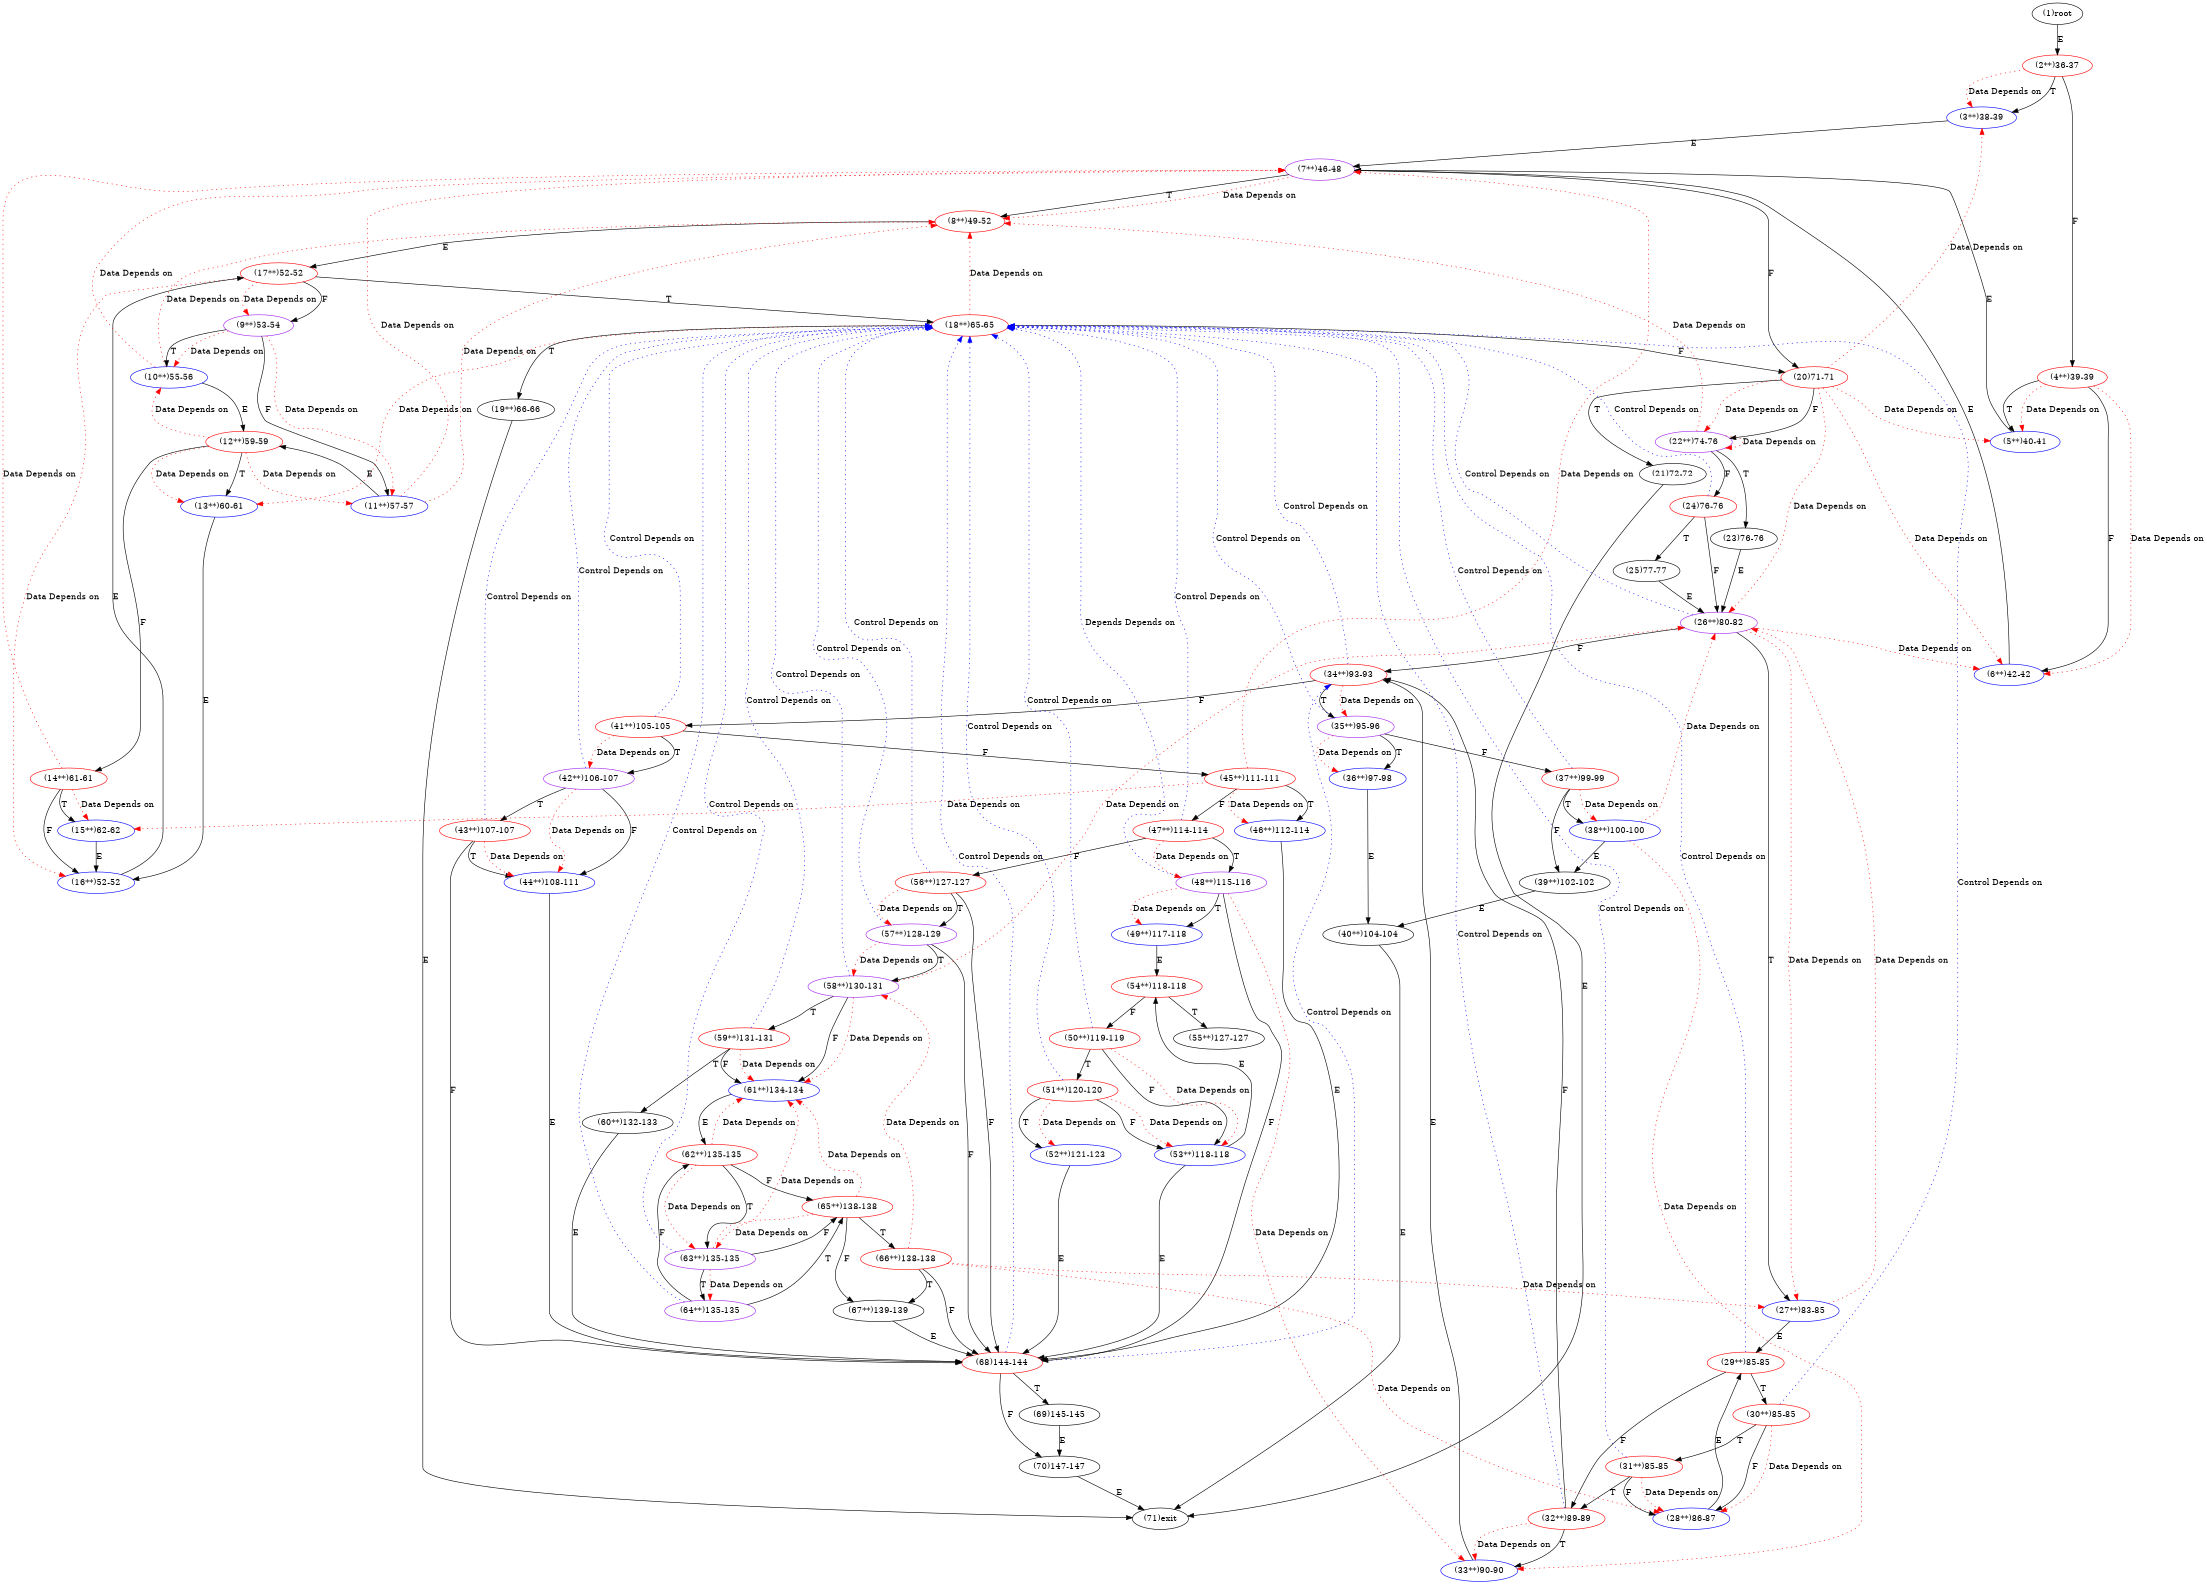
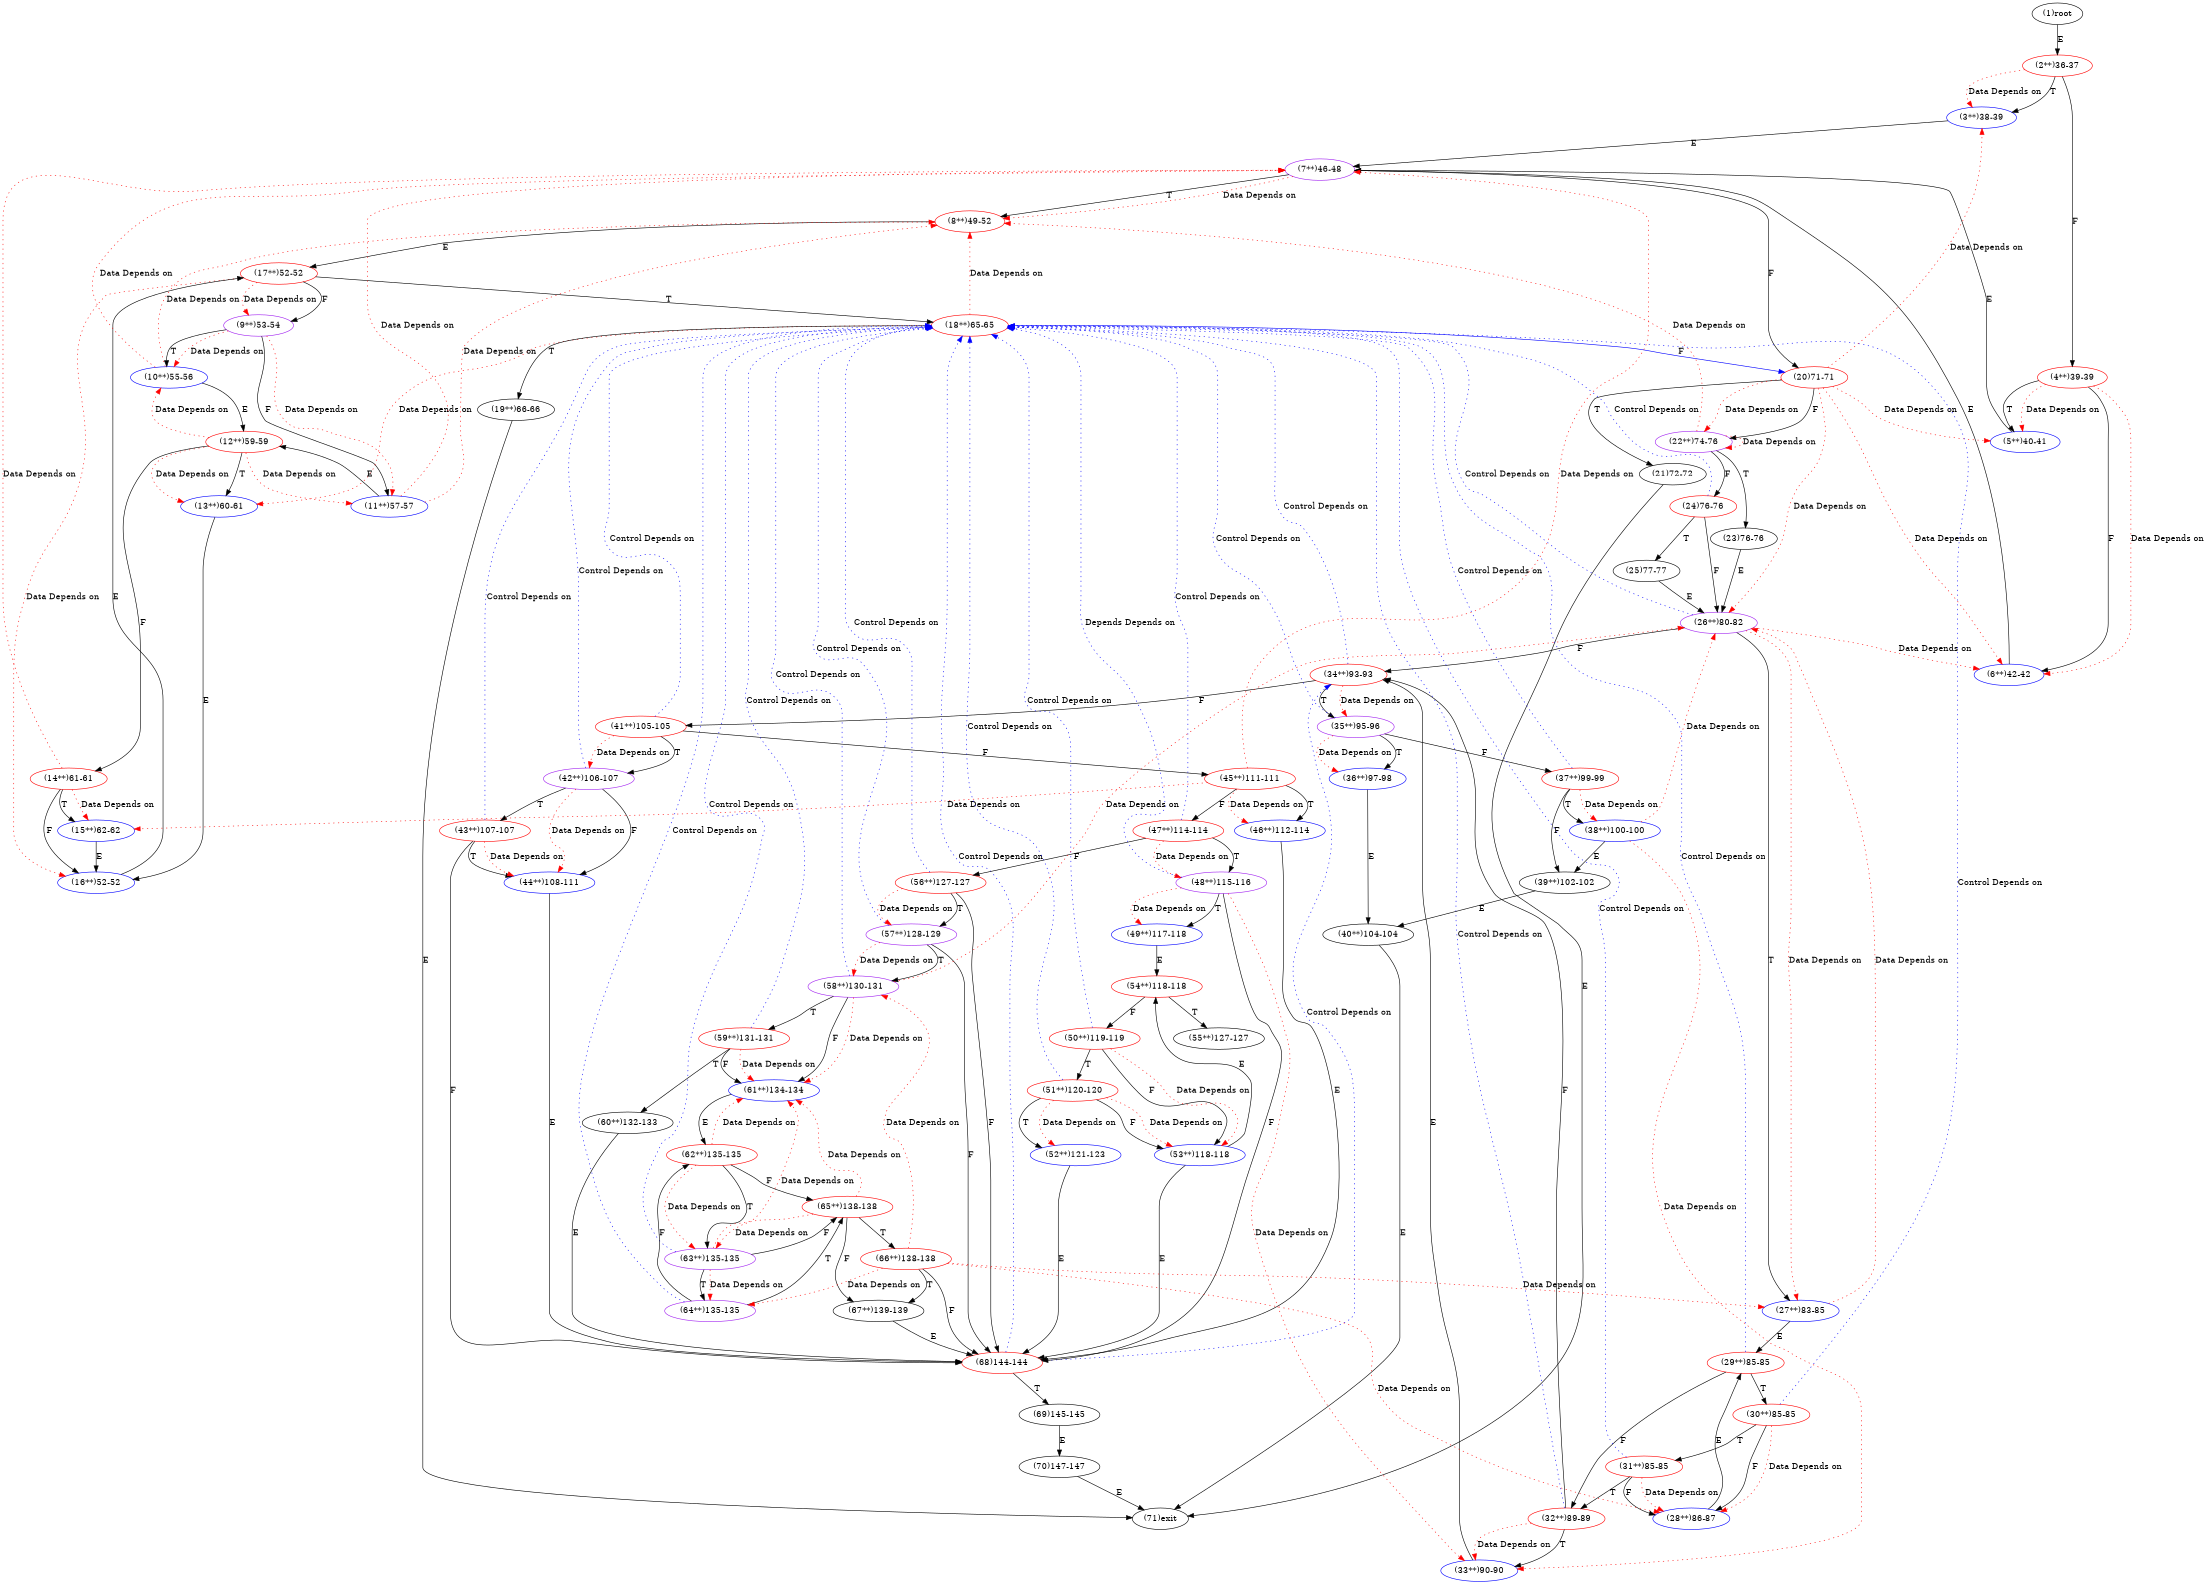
edge "(18**)65-65" -> "(20)71-71": color black -> blue
edge "(66**)138-138" -> "(64**)135-135": added, label "Data Depends on"
edge "(68)144-144" -> "(70)147-147": removed, label "F"
